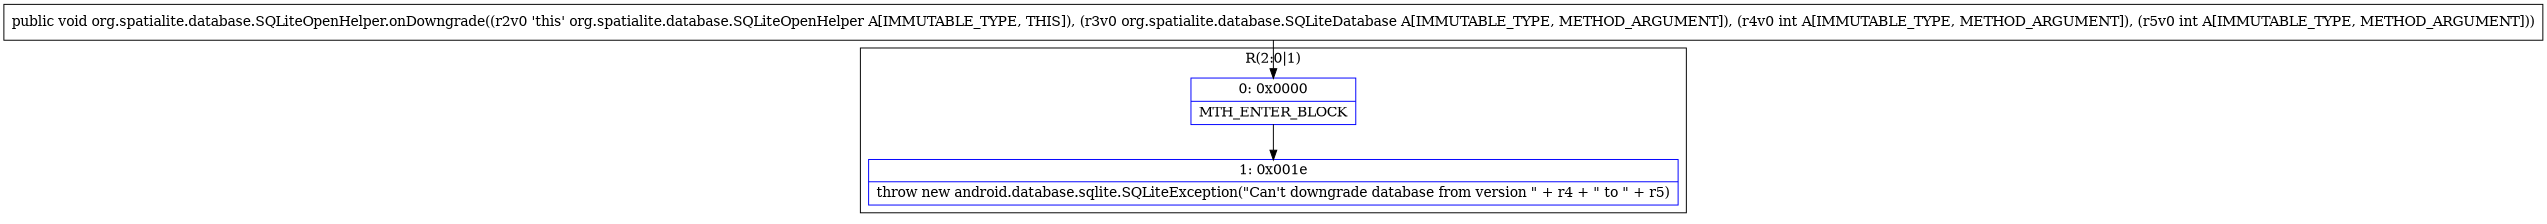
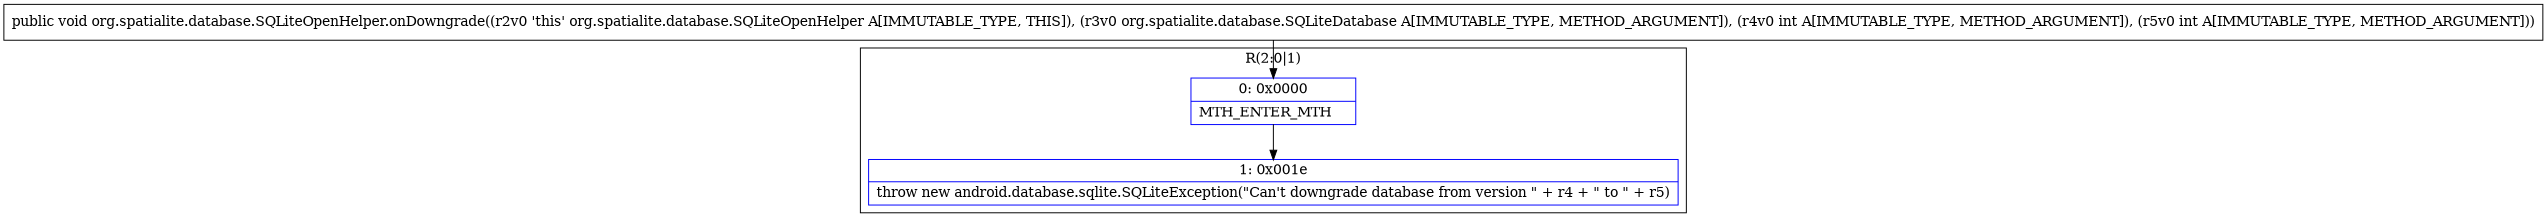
node "0: 0x0000": text "MTH_ENTER_BLOCK" -> "MTH_ENTER_MTH"
